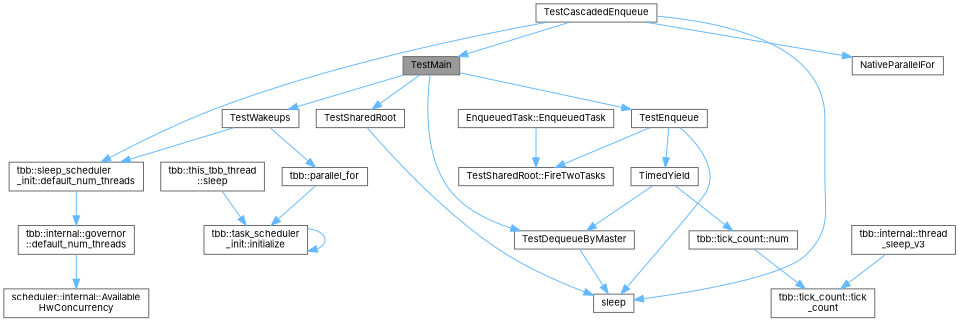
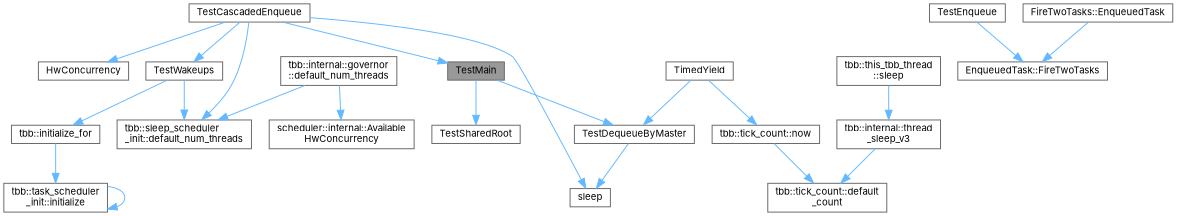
node "NativeParallelFor": label "NativeParallelFor" -> "HwConcurrency"
edge "TestMain" -> "TestEnqueue": removed
edge "TestMain" -> "TestWakeups": now "TestCascadedEnqueue" -> "TestWakeups"
node "EnqueuedTask::EnqueuedTask": label "EnqueuedTask::EnqueuedTask" -> "FireTwoTasks::EnqueuedTask"
edge "TestEnqueue" -> "TimedYield": removed
node "tbb::parallel_for": label "tbb::parallel_for" -> "tbb::initialize_for"
node "TestSharedRoot::FireTwoTasks": label "TestSharedRoot::FireTwoTasks" -> "EnqueuedTask::FireTwoTasks"
edge "tbb::sleep_scheduler _init::default_num_threads" -> "tbb::internal::governor ::default_num_threads": reversed
edge "tbb::this_tbb_thread ::sleep" -> "tbb::task_scheduler _init::initialize": now "tbb::this_tbb_thread ::sleep" -> "tbb::internal::thread _sleep_v3"
edge "TestEnqueue" -> "sleep": removed
edge "TestSharedRoot" -> "sleep": removed
node "tbb::tick_count::num": label "tbb::tick_count::num" -> "tbb::tick_count::now"
node "tbb::tick_count::tick _count": label "tbb::tick_count::tick _count" -> "tbb::tick_count::default _count"
